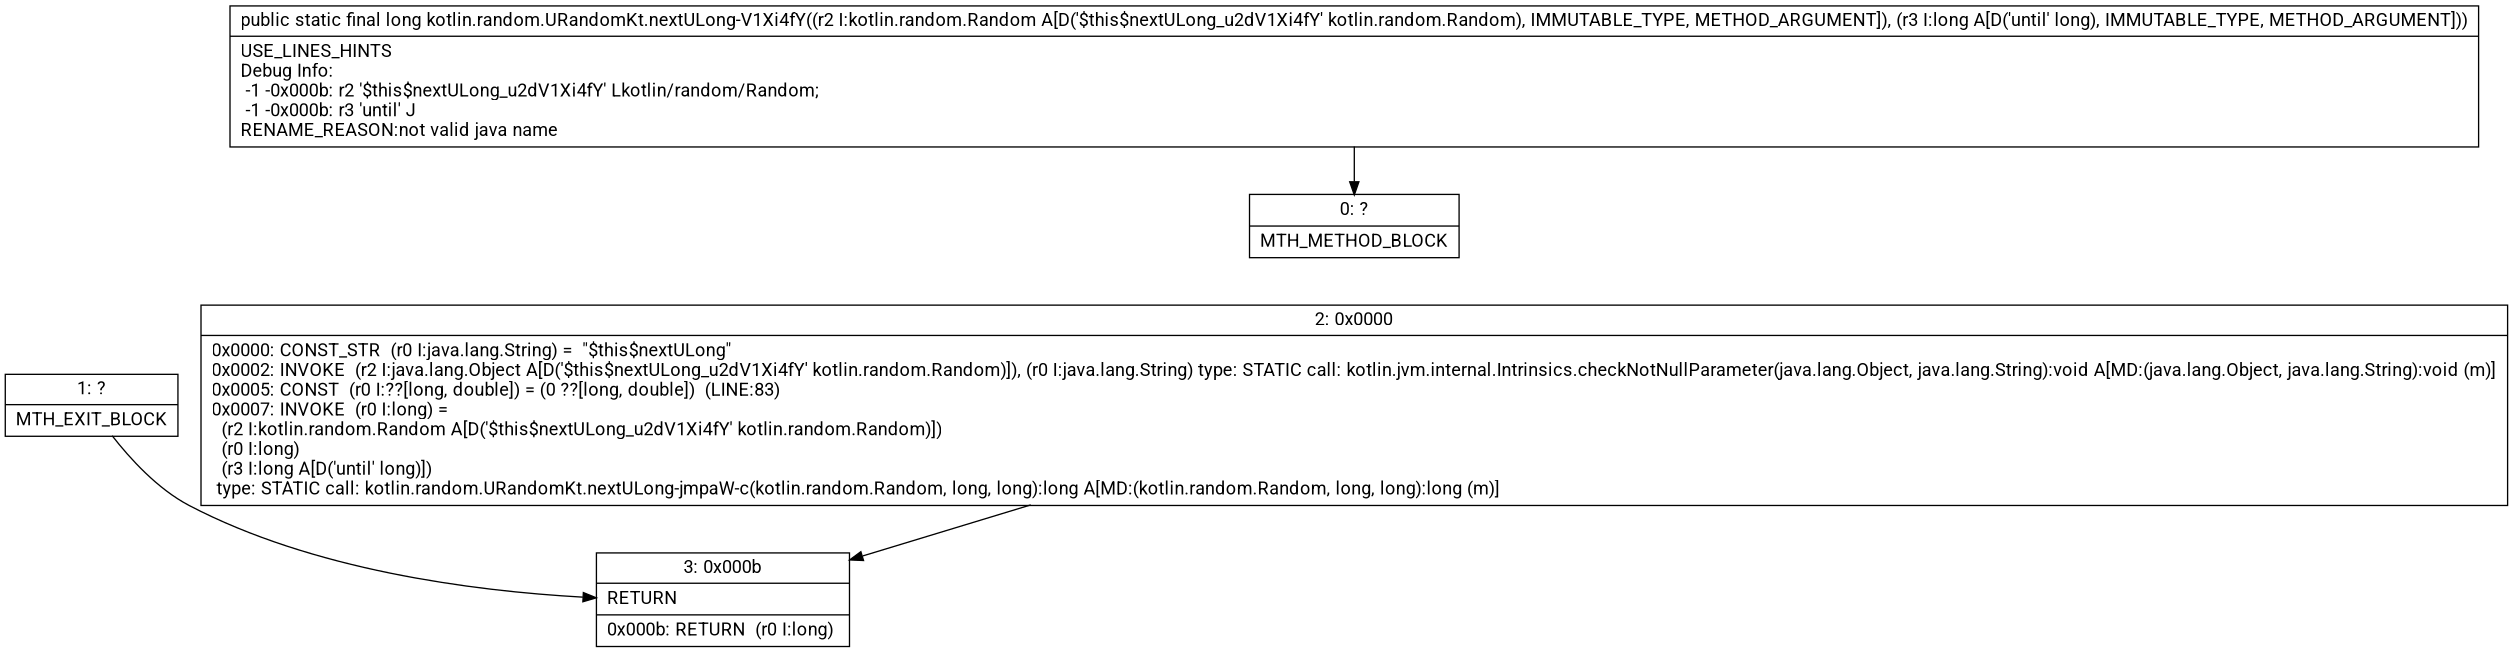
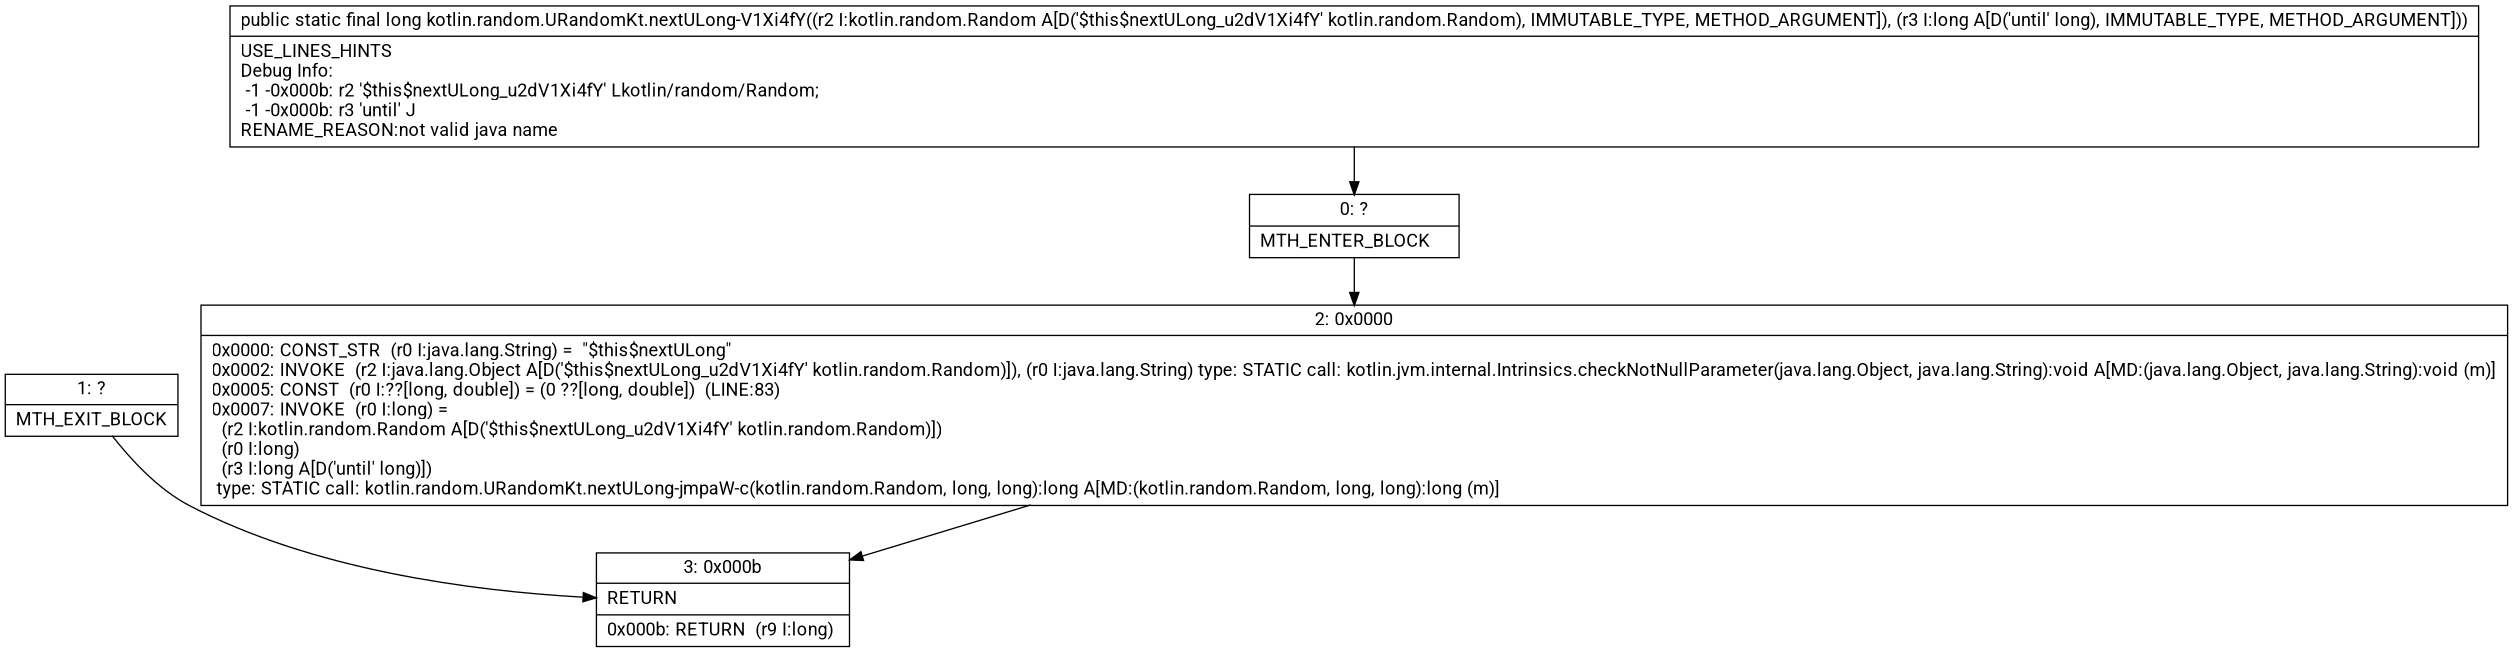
node "0: ?": text "MTH_METHOD_BLOCK" -> "MTH_ENTER_BLOCK"
edge "0: ?" -> "2: 0x0000": added
node "3: 0x000b": text "0x000b: RETURN  (r0 I:long)" -> "0x000b: RETURN  (r9 I:long)"
